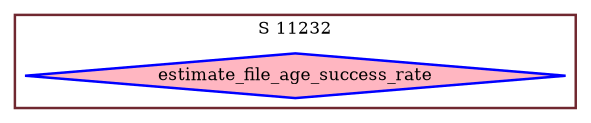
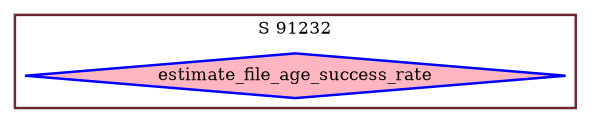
cluster "S 11232": label "S 11232" -> "S 91232"
